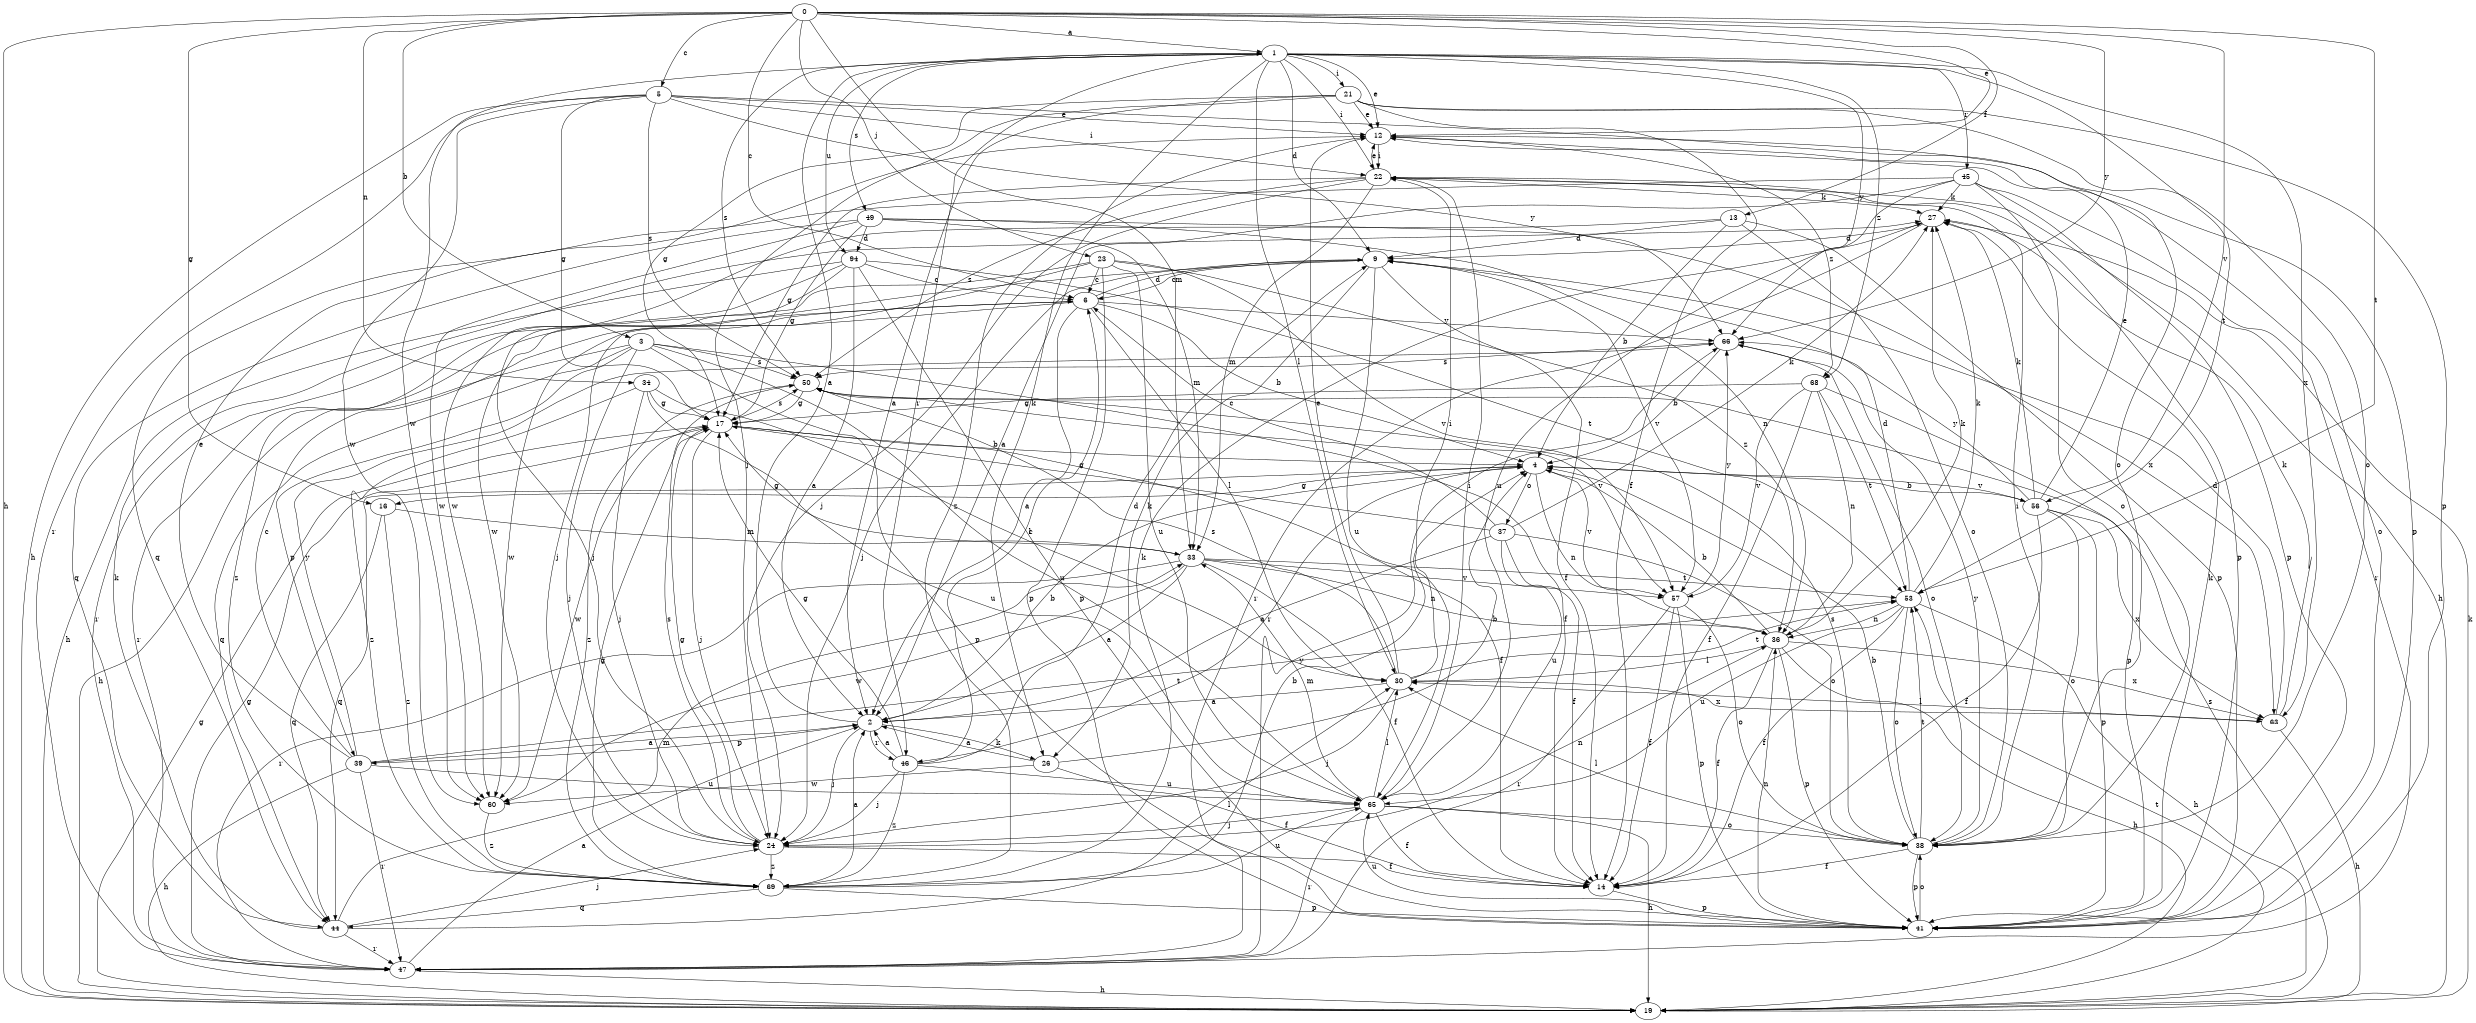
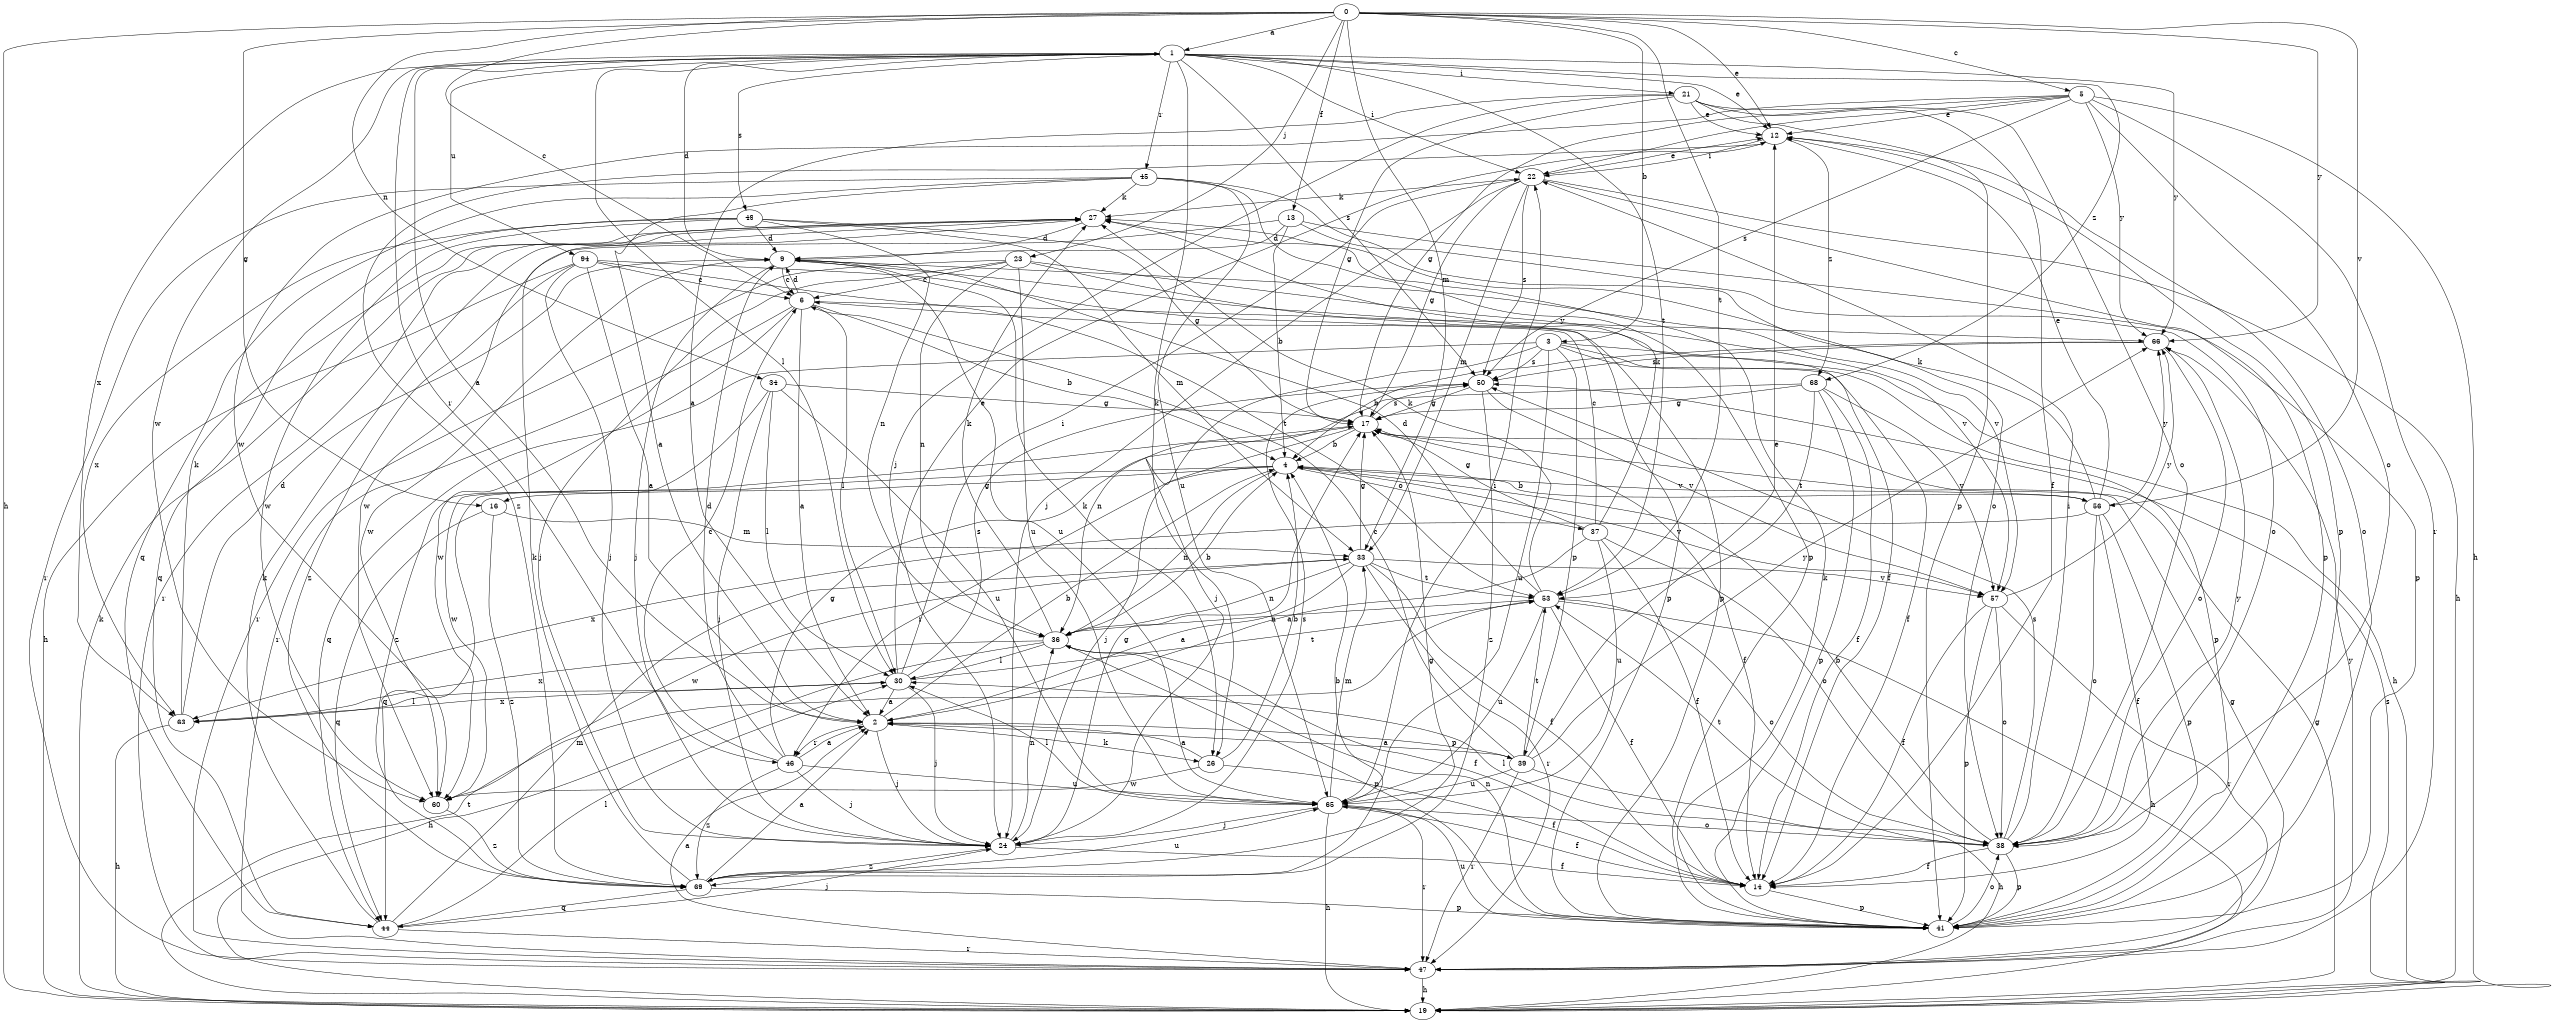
edge "49" -> "94": now "49" -> "9"
edge "23" -> "36": label "z" -> "n"
